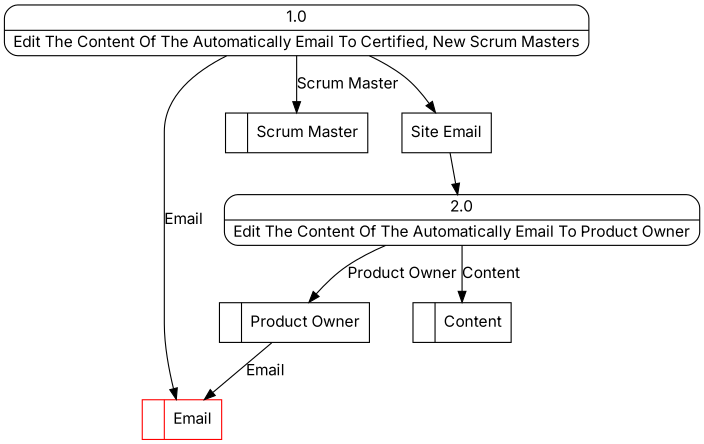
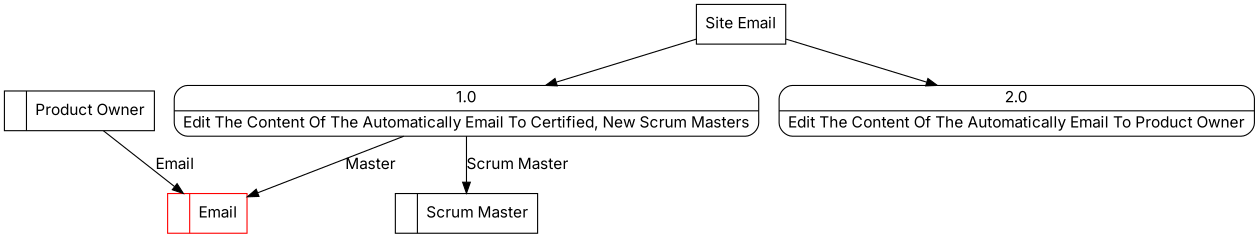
edge "1.0" -> "Site Email": reversed
edge "1.0" -> "Email": label "Email" -> "Master"
edge "2.0" -> "Product Owner": removed, label "Product Owner"
node "Content": removed
